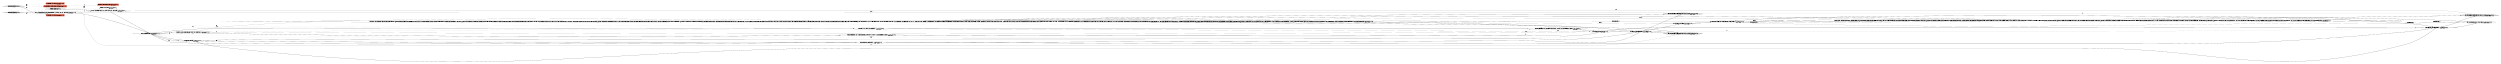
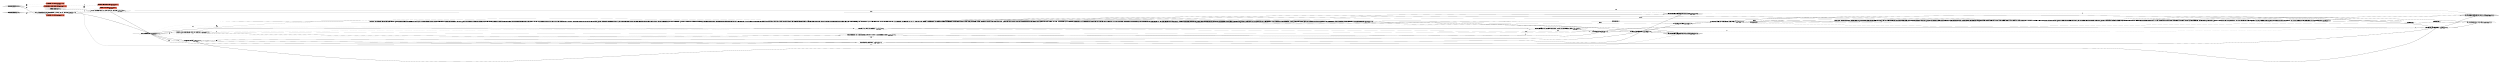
node "Collection<String> groupIds@@@2@@@['0', '0', '1']": fillcolor white -> tomato
